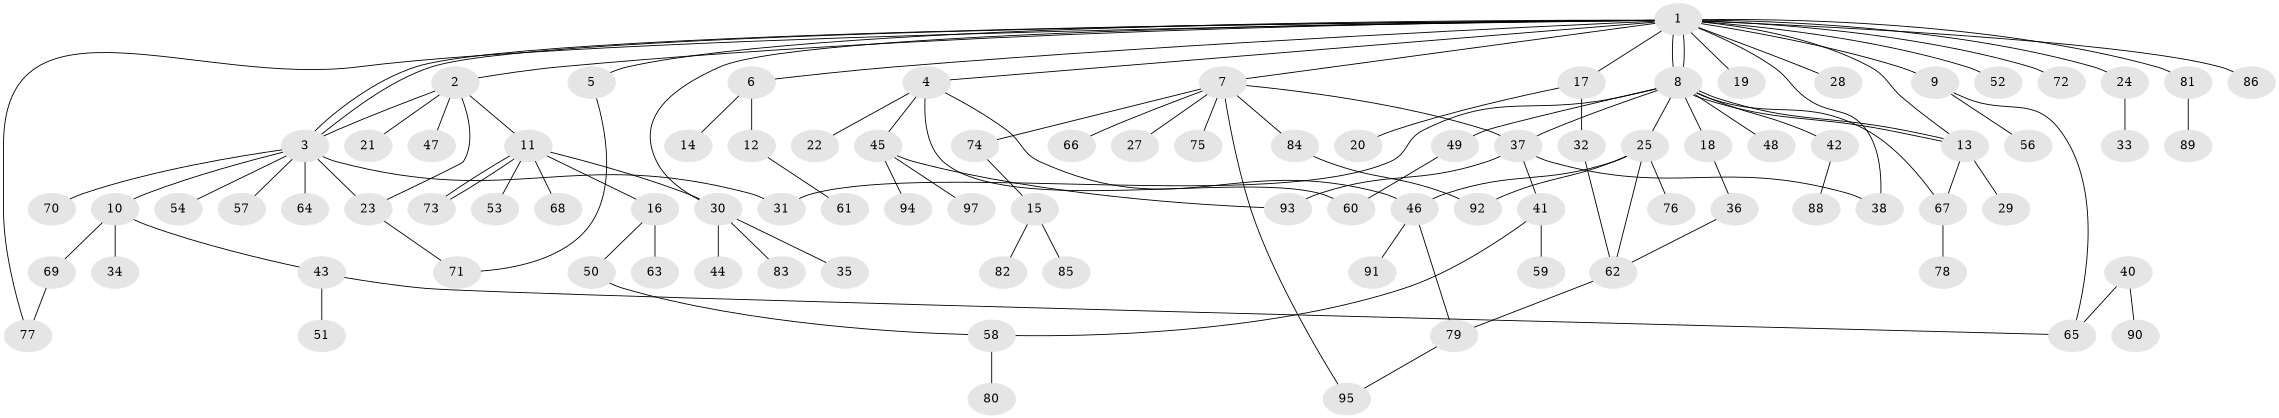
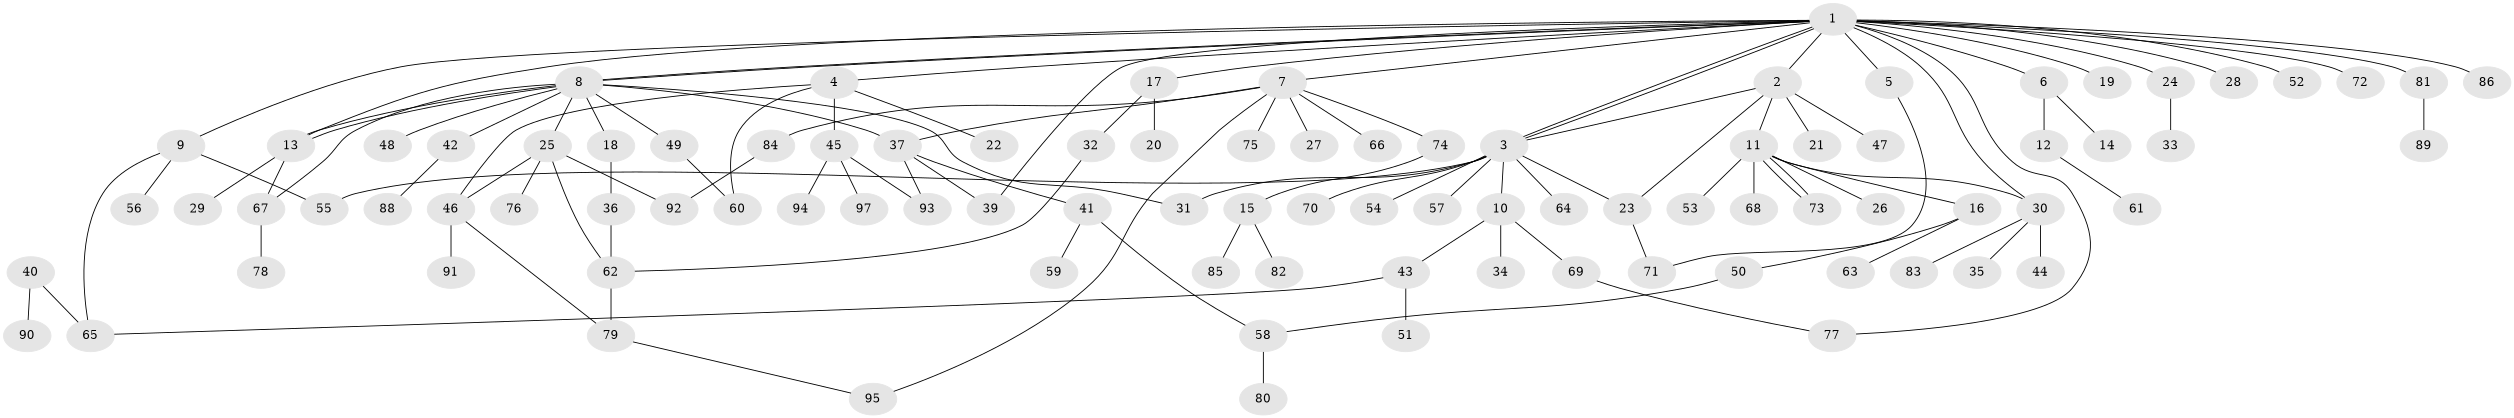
node "55": added
node "38": label "38" -> "39"
node "26": added
